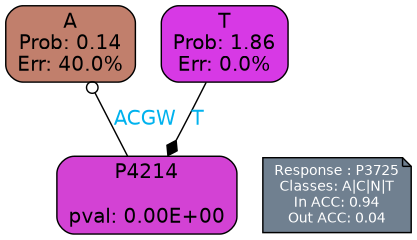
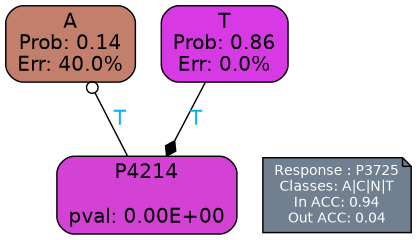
node "T Prob: 1.86 Err: 0.0%": label "T Prob: 1.86 Err: 0.0%" -> "T Prob: 0.86 Err: 0.0%"
edge "P4214 pval: 0.00E+00" -> "A Prob: 0.14 Err: 40.0%": label "ACGW" -> "T"
